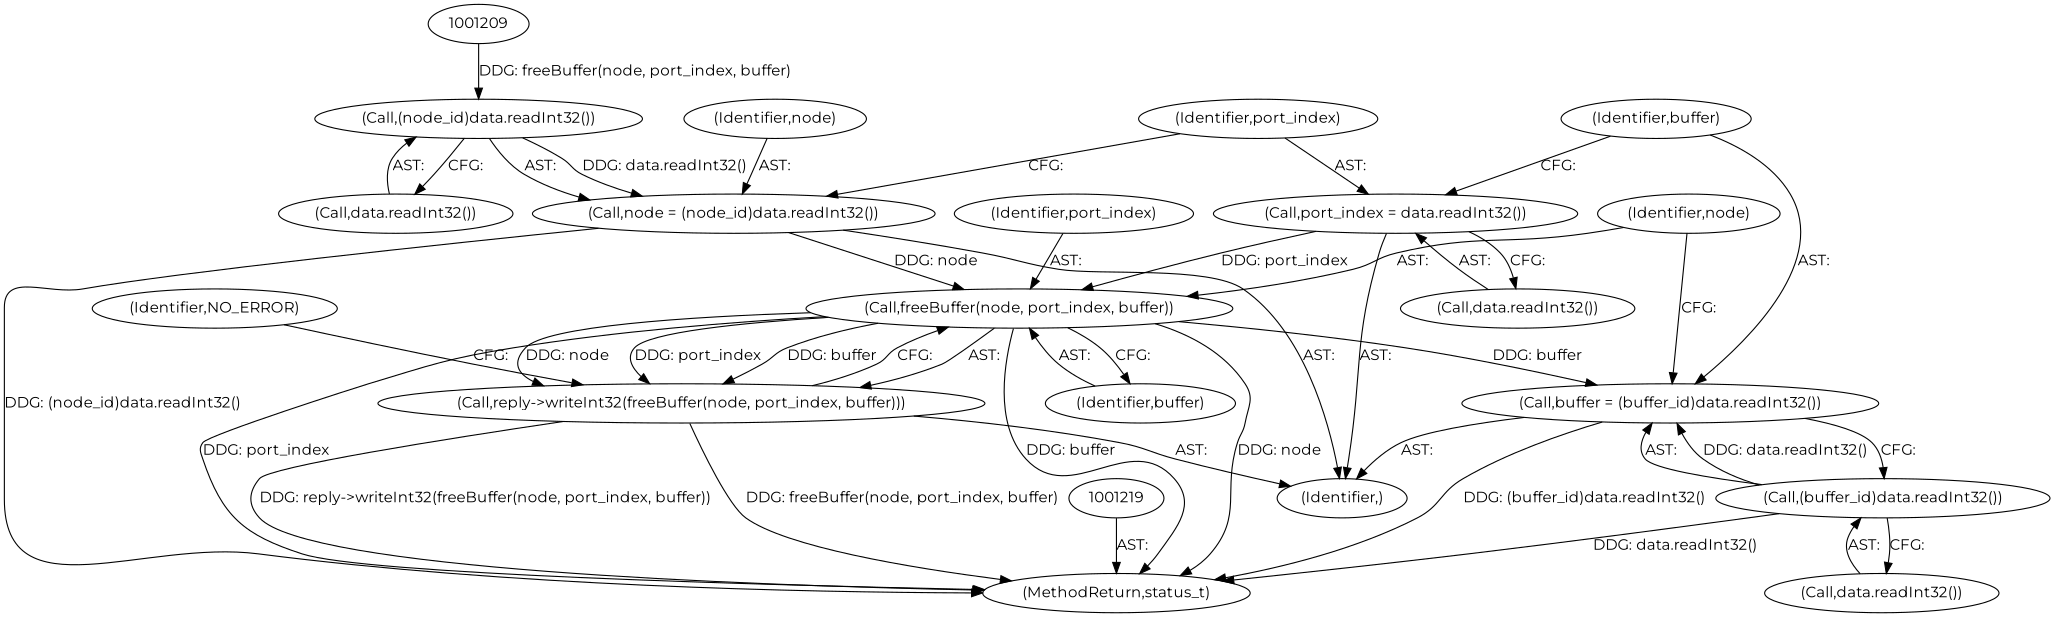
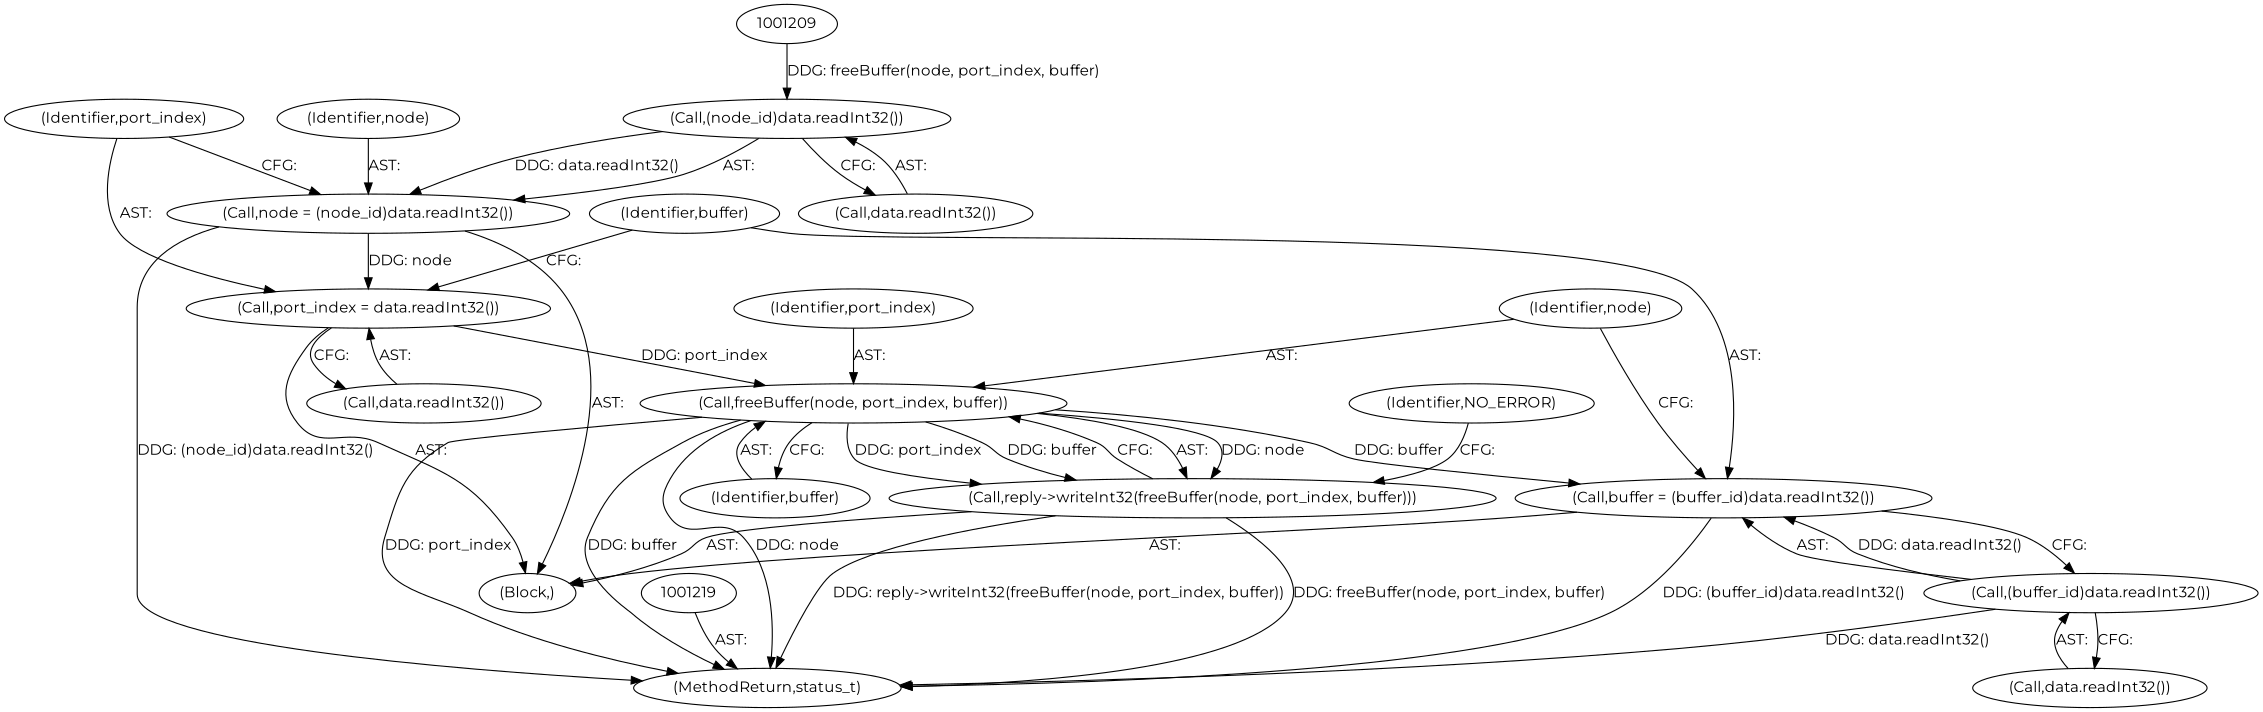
edge "(Call,node = (node_id)data.readInt32())" -> "(Call,freeBuffer(node, port_index, buffer))": now "(Call,node = (node_id)data.readInt32())" -> "(Call,port_index = data.readInt32())"
node "(Identifier,)": label "(Identifier,)" -> "(Block,)"
